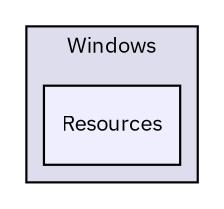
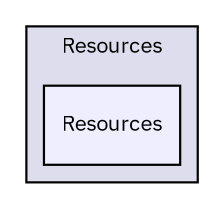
cluster "Windows": label "Windows" -> "Resources"
